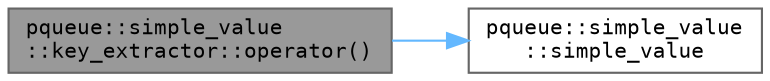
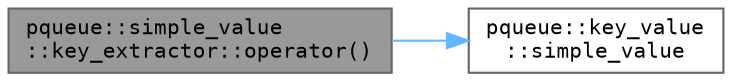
node "pqueue::simple_value ::simple_value": label "pqueue::simple_value ::simple_value" -> "pqueue::key_value ::simple_value"
